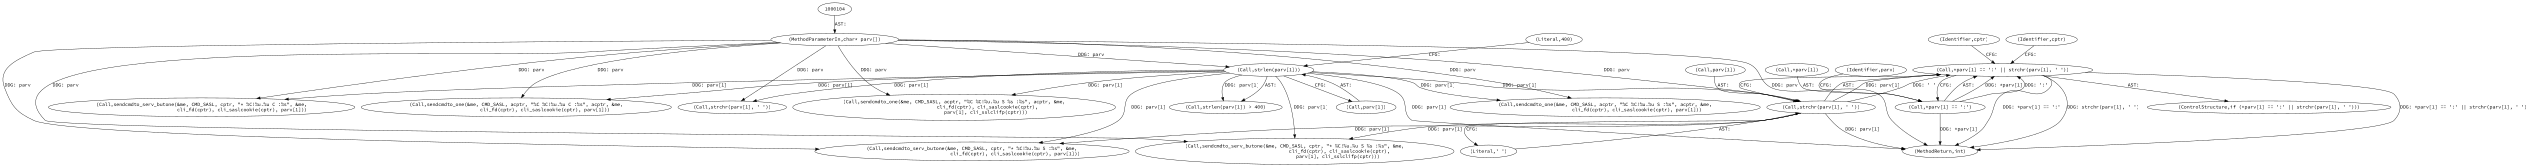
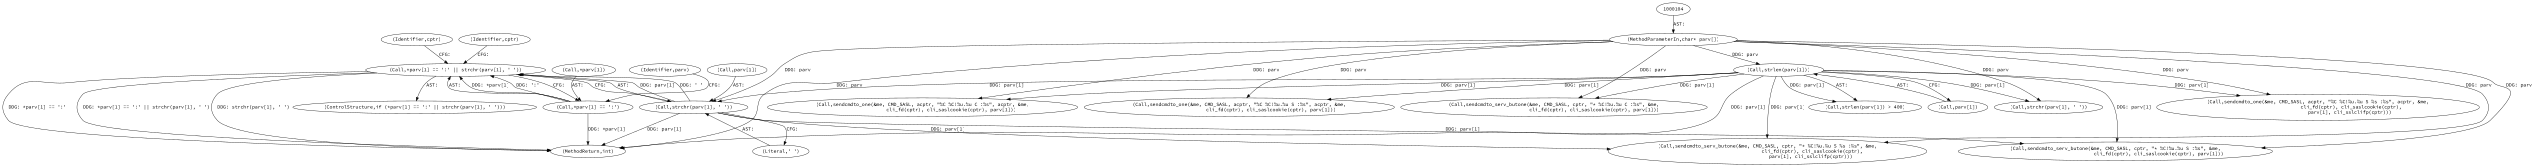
node "(Literal,400)": removed
